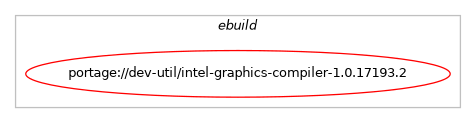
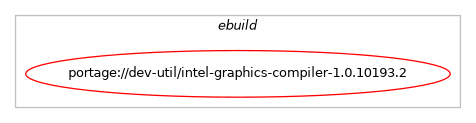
node "portage://dev-util/intel-graphics-compiler-1.0.17193.2": label "portage://dev-util/intel-graphics-compiler-1.0.17193.2" -> "portage://dev-util/intel-graphics-compiler-1.0.10193.2"
